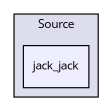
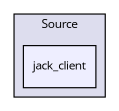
node "jack_jack": label "jack_jack" -> "jack_client"
